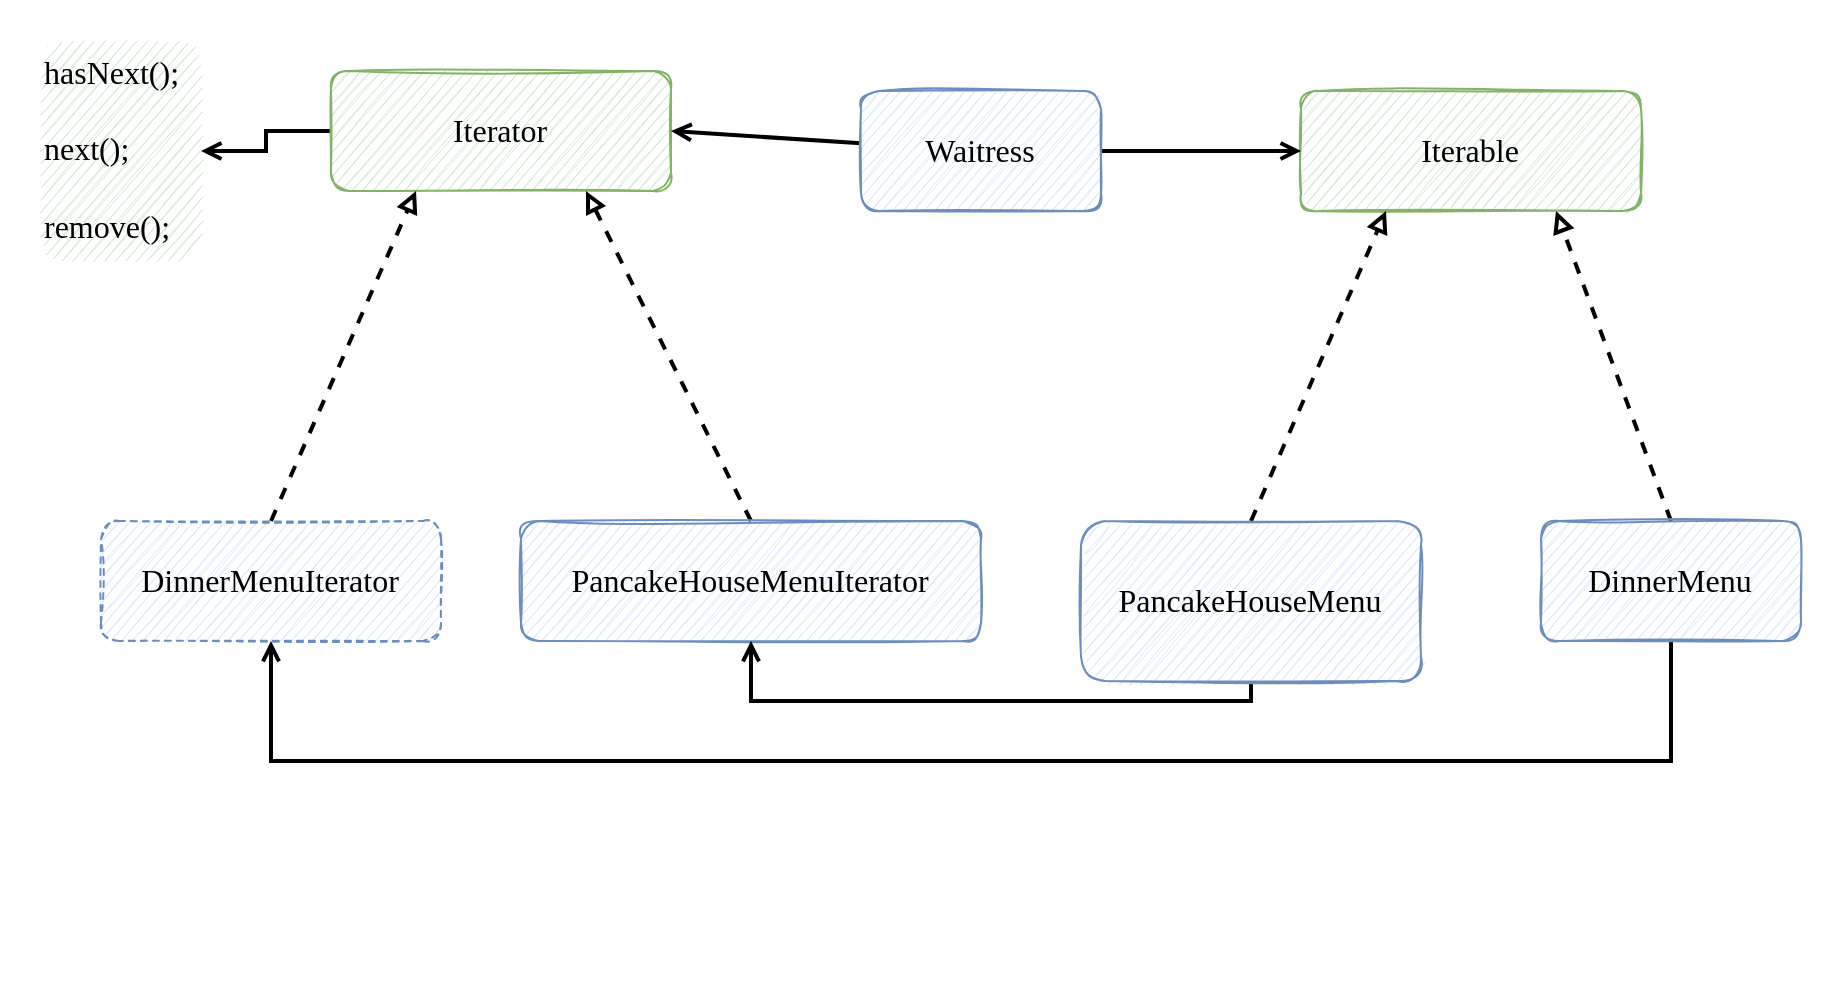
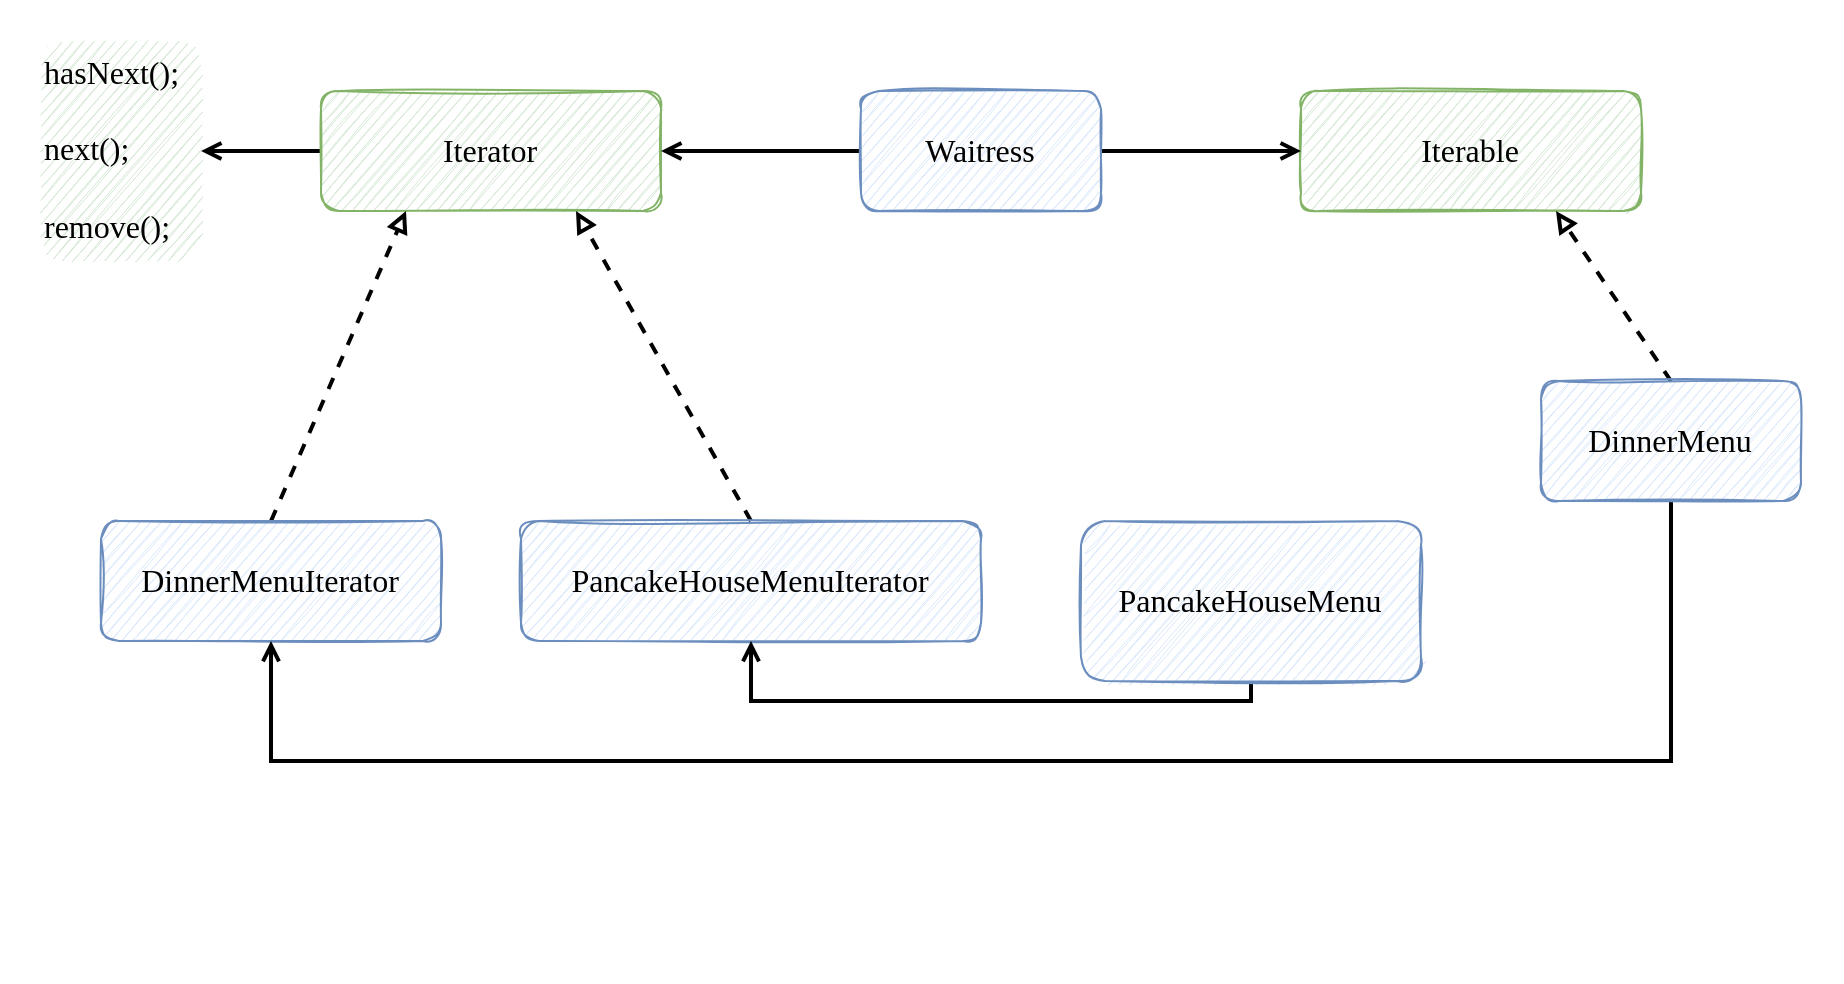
node "Iterator": moved (501, 131) -> (491, 151)
edge "PancakeHouseMenu" -> "Iterable": removed
node "DinnerMenuIterator": style dashed -> solid
node "DinnerMenu": moved (1671, 581) -> (1671, 441)
